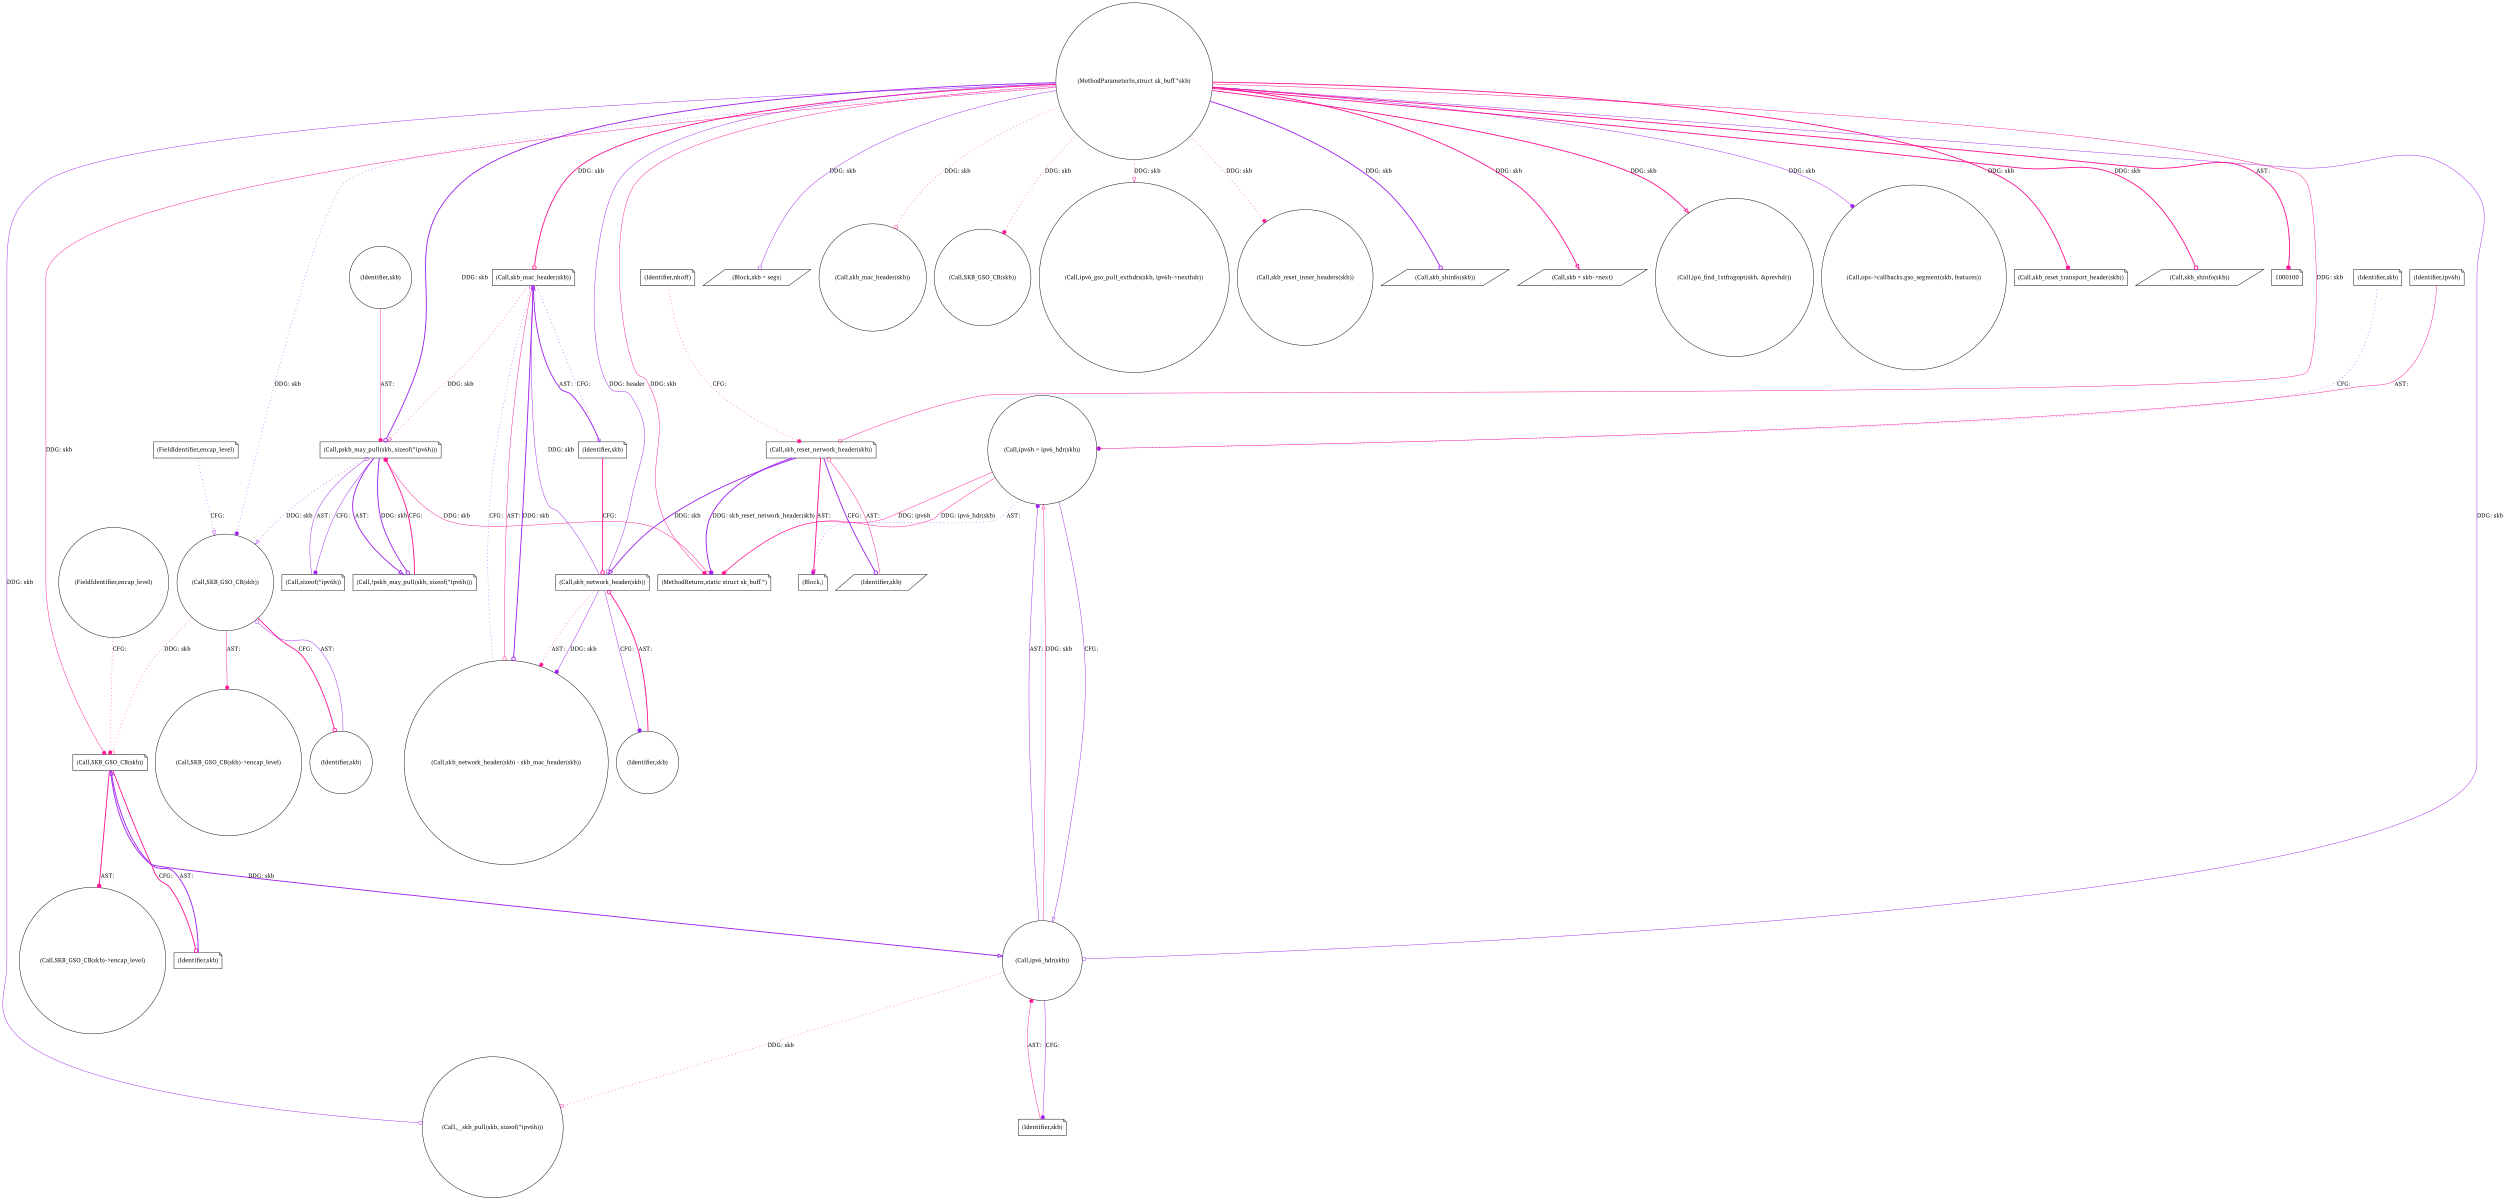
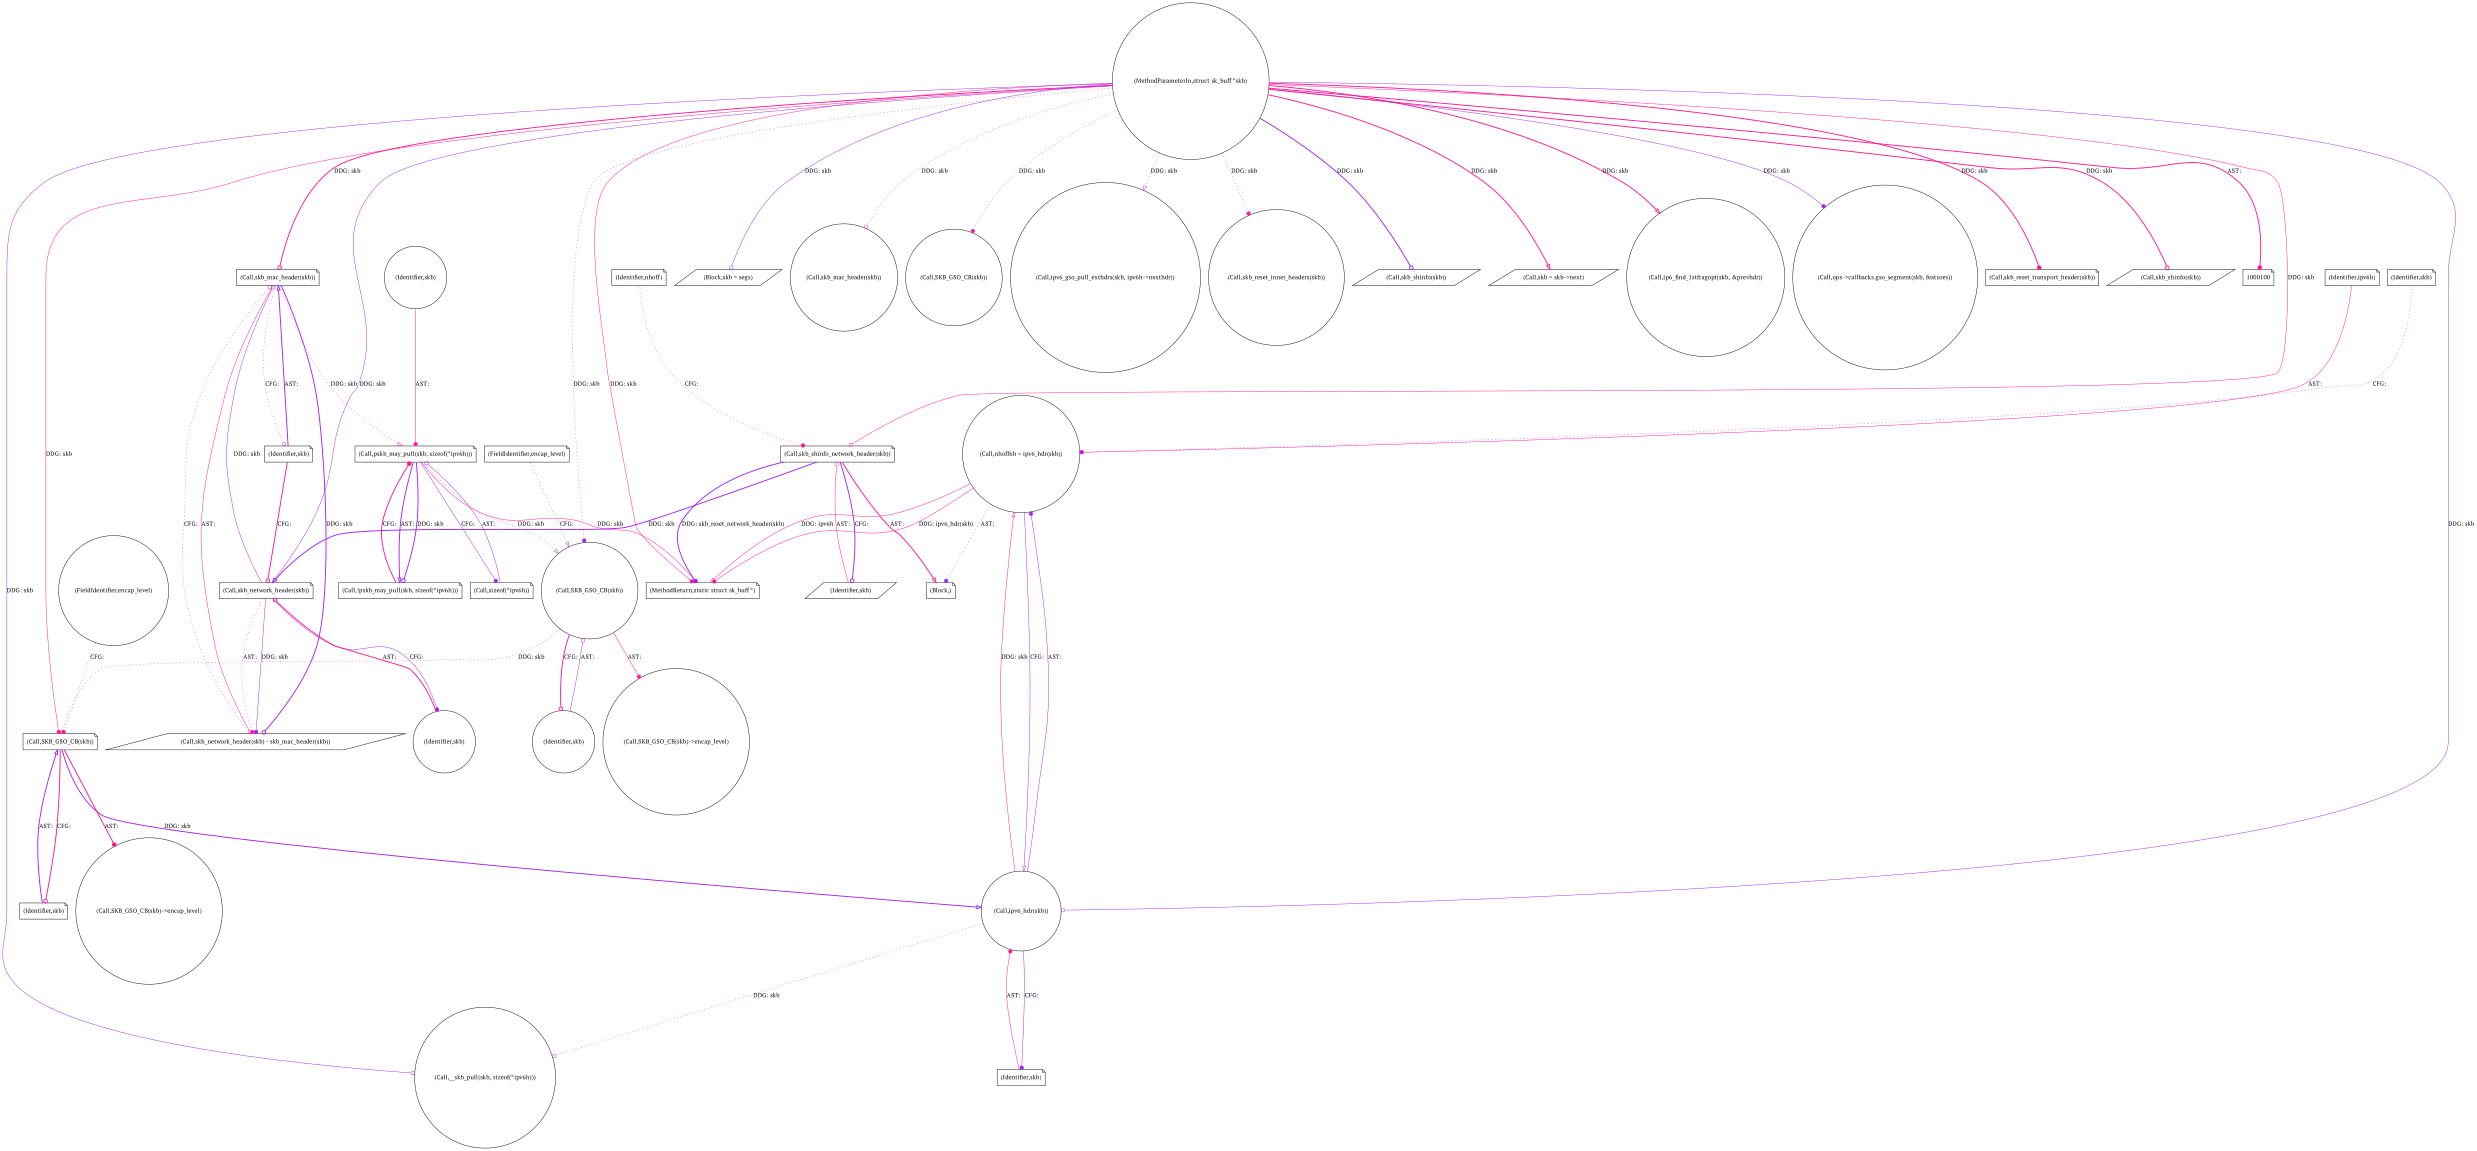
edge "(MethodParameterIn,struct sk_buff *skb)" -> "(Call,pskb_may_pull(skb, sizeof(*ipv6h)))": removed, label "DDG: skb"
edge "(MethodParameterIn,struct sk_buff *skb)" -> "(Call,skb_network_header(skb))": label "DDG: header" -> "DDG: skb"
node "(Call,skb_reset_network_header(skb))": label "(Call,skb_reset_network_header(skb))" -> "(Call,skb_shinfo_network_header(skb))"
node "(Call,ipv6h = ipv6_hdr(skb))": label "(Call,ipv6h = ipv6_hdr(skb))" -> "(Call,nhoff6h = ipv6_hdr(skb))"
node "(Call,skb_network_header(skb) - skb_mac_header(skb))": shape circle -> parallelogram
